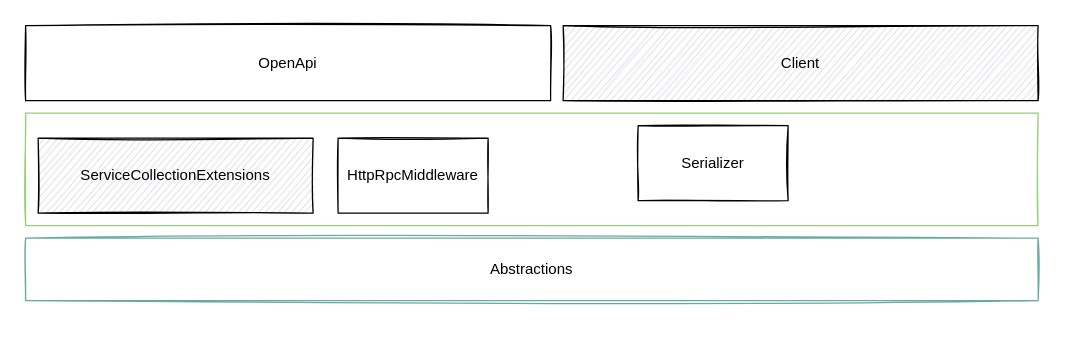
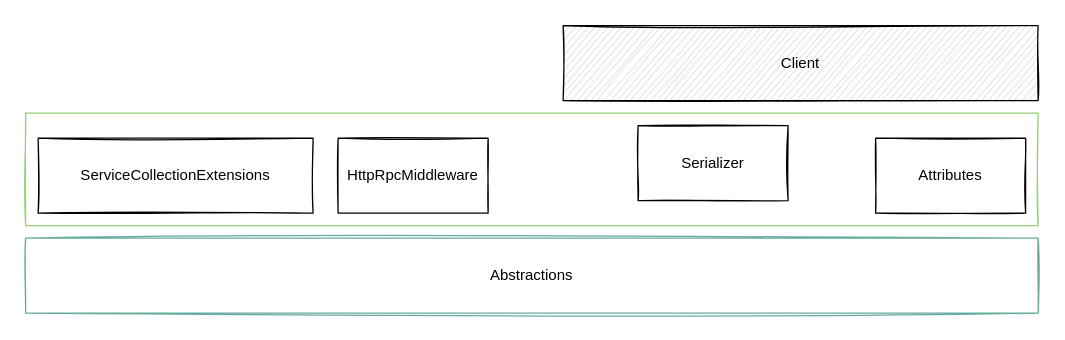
node "OpenApi": removed
node "ServiceCollectionExtensions": fillcolor #e1d5e7 -> #ffffff
node "Attributes": added
node "Abstractions": size 1013x63 -> 1013x75
